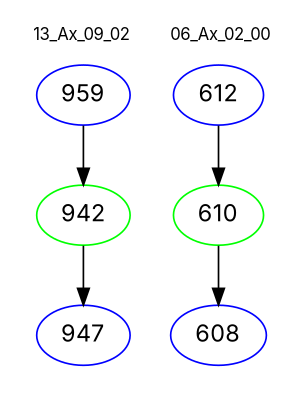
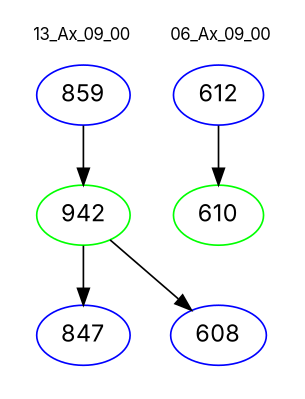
cluster "13_Ax_09_02": label "13_Ax_09_02" -> "13_Ax_09_00"
cluster "06_Ax_02_00": label "06_Ax_02_00" -> "06_Ax_09_00"
node "959": label "959" -> "859"
edge "610" -> "608": now "942" -> "608"
node "947": label "947" -> "847"
